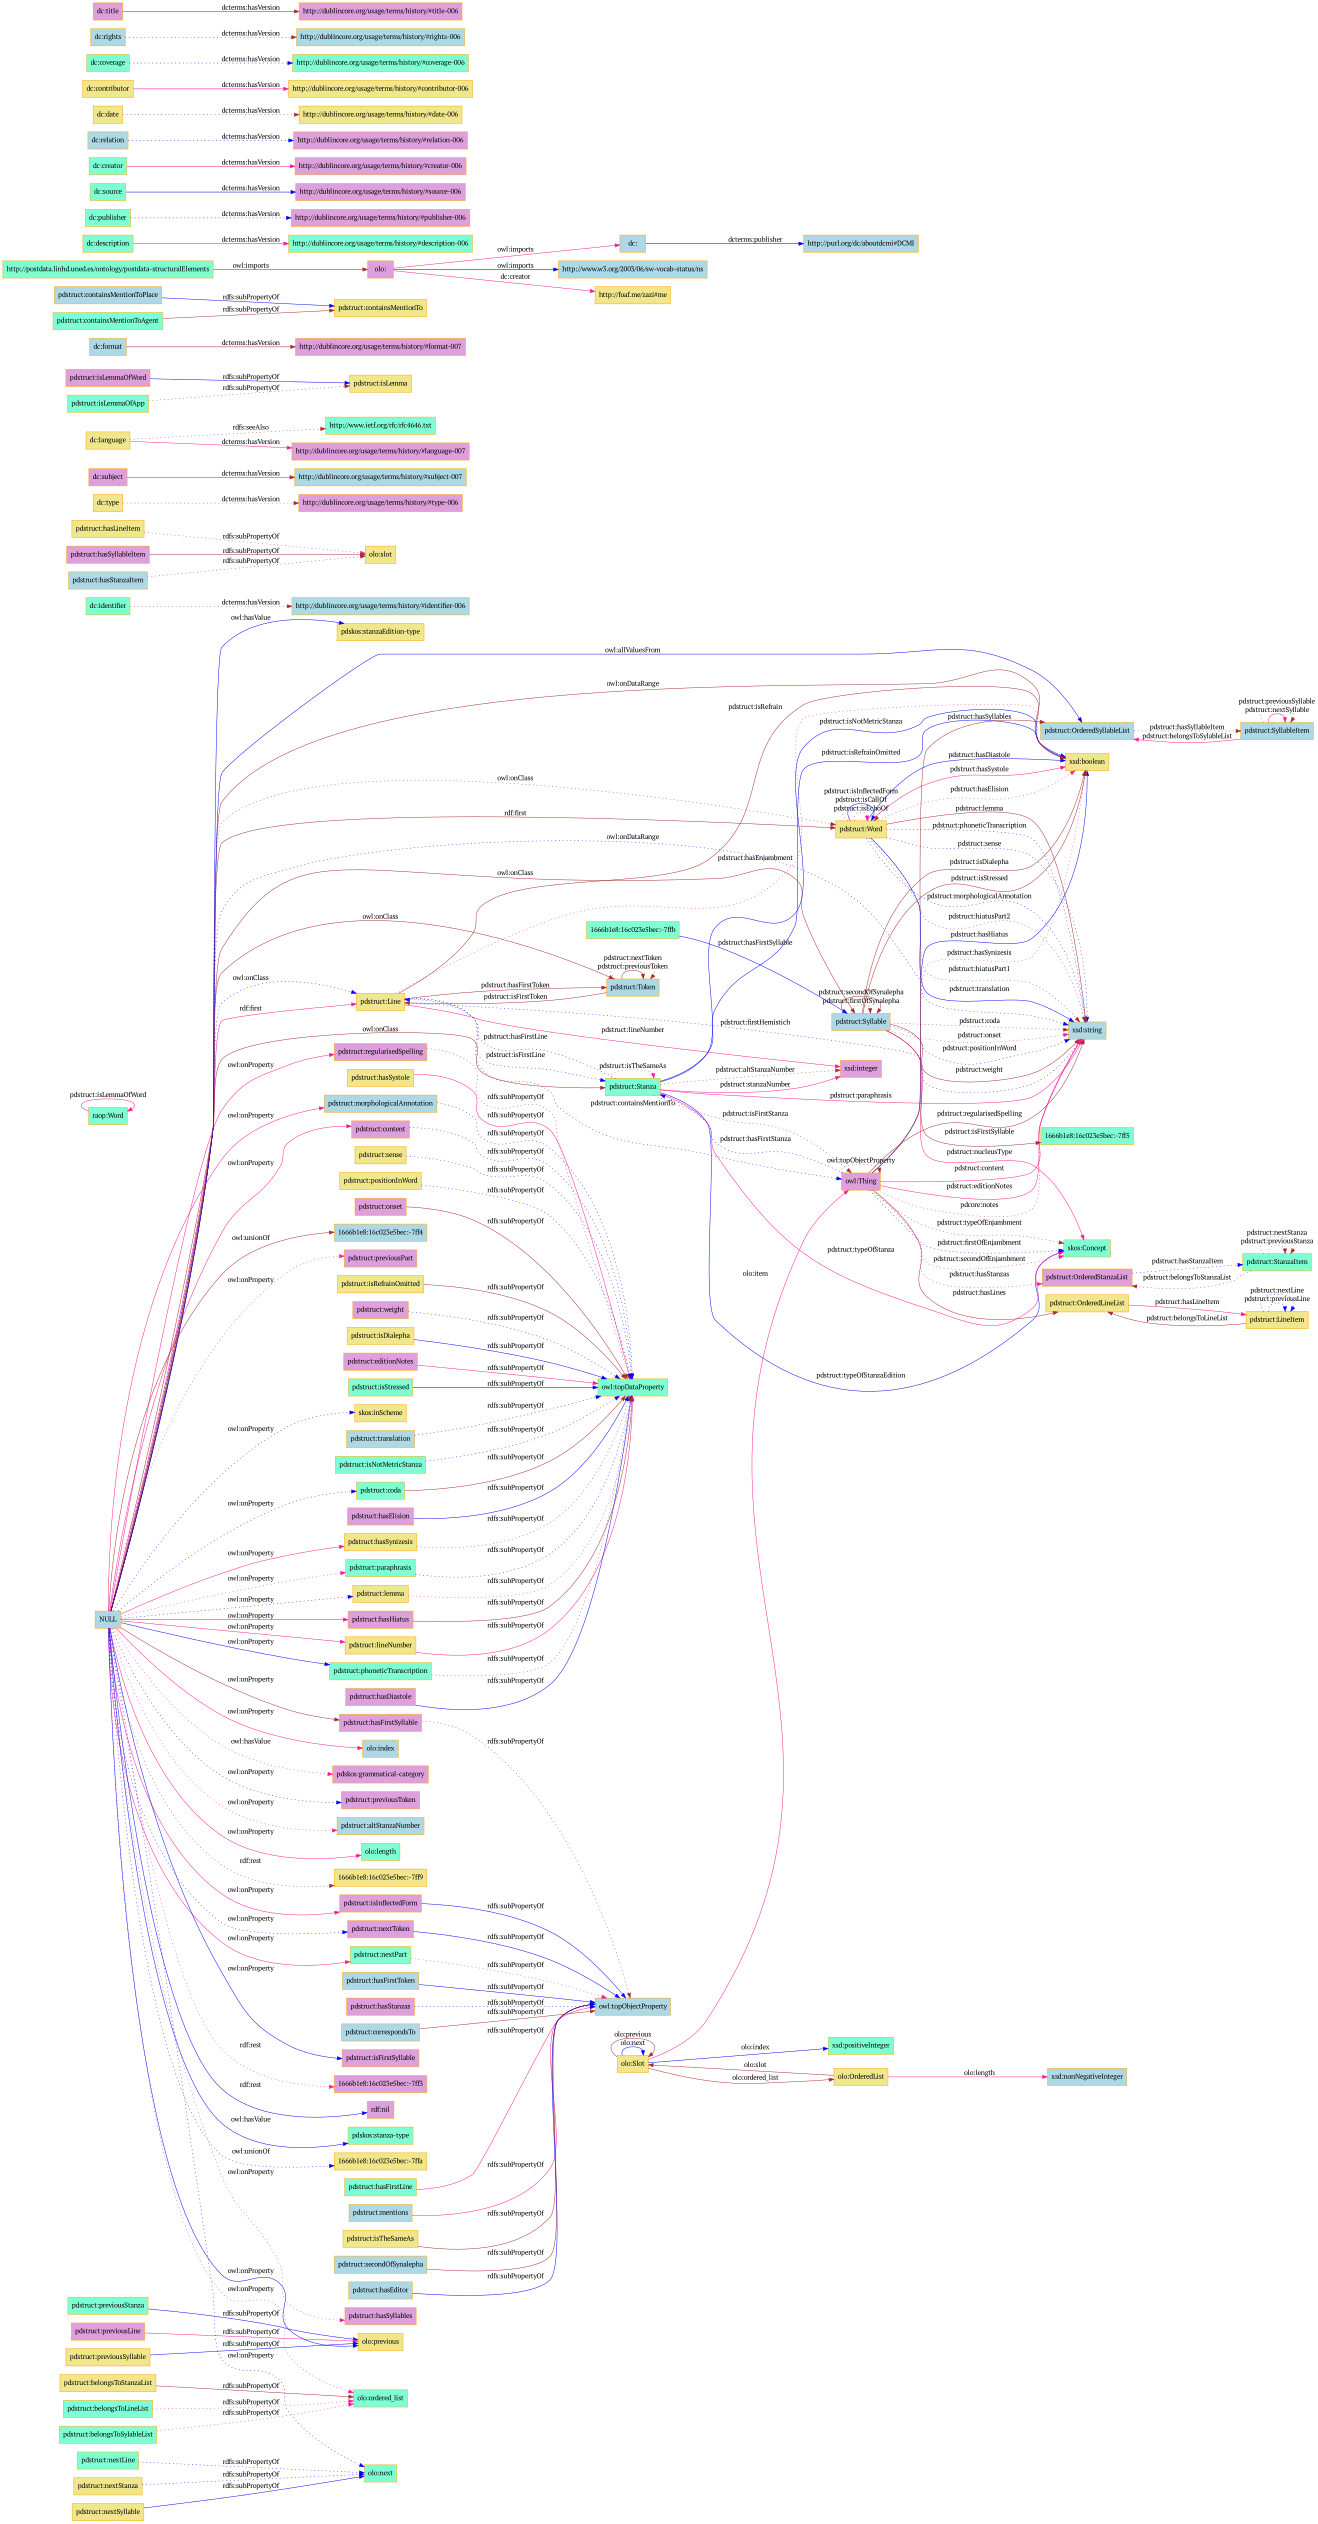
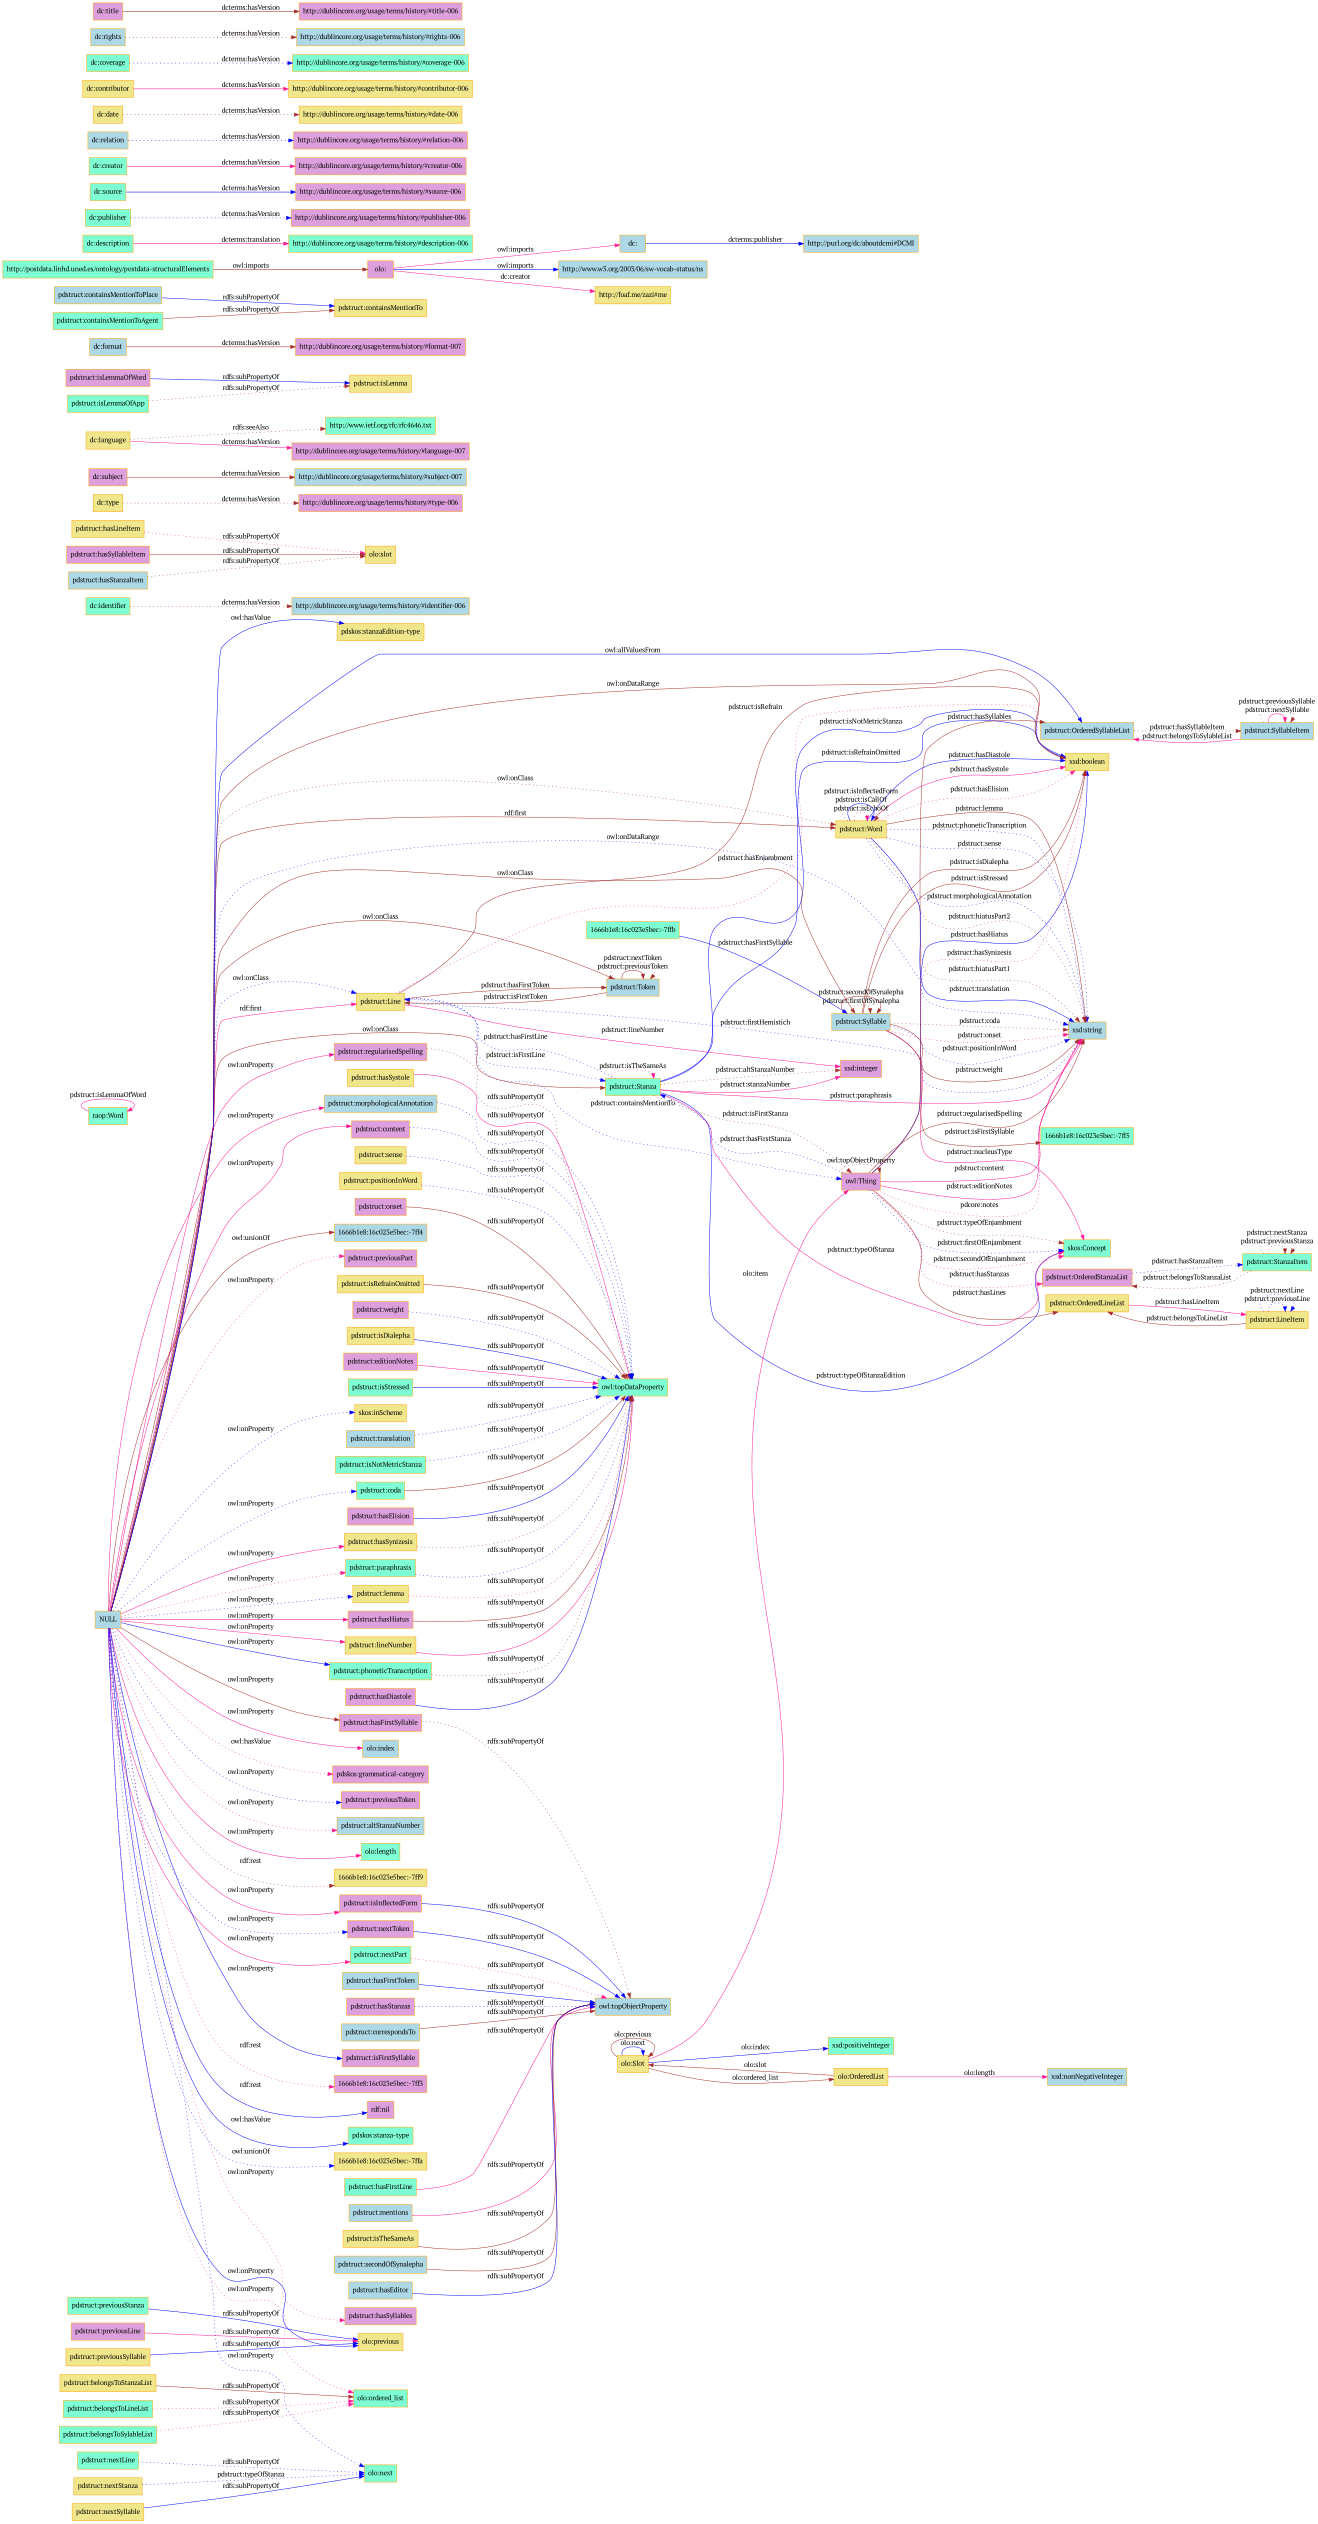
edge "dc:description" -> "http://dublincore.org/usage/terms/history/#description-006": label "dcterms:hasVersion" -> "dcterms:translation"
edge "pdstruct:nextStanza" -> "olo:next": label "rdfs:subPropertyOf" -> "pdstruct:typeOfStanza"
